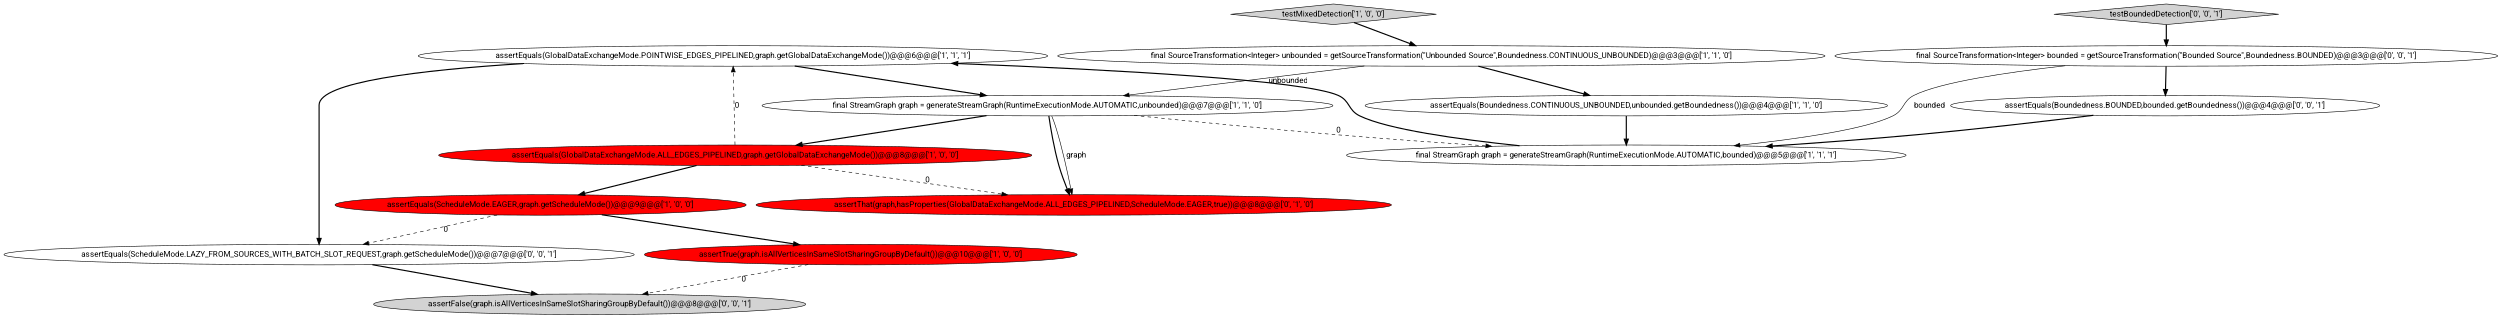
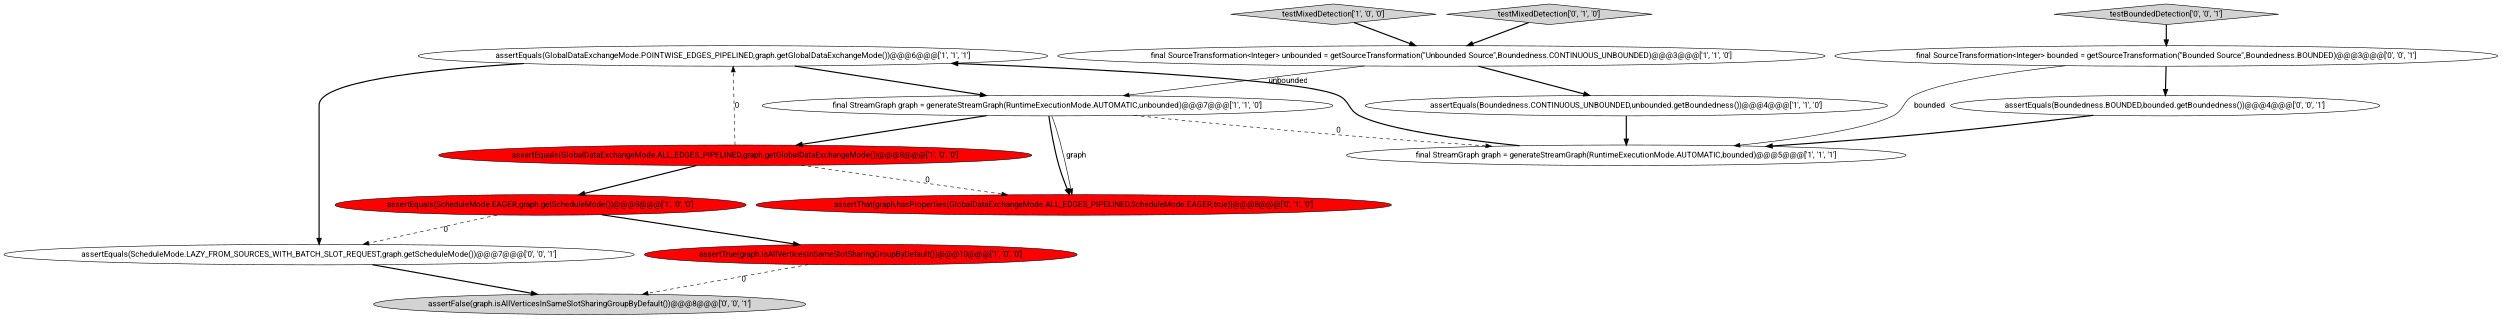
node "testMixedDetection['0', '1', '0']": added
